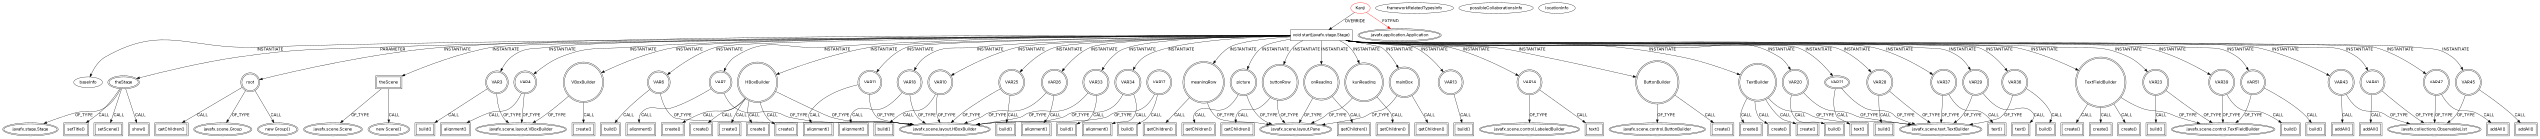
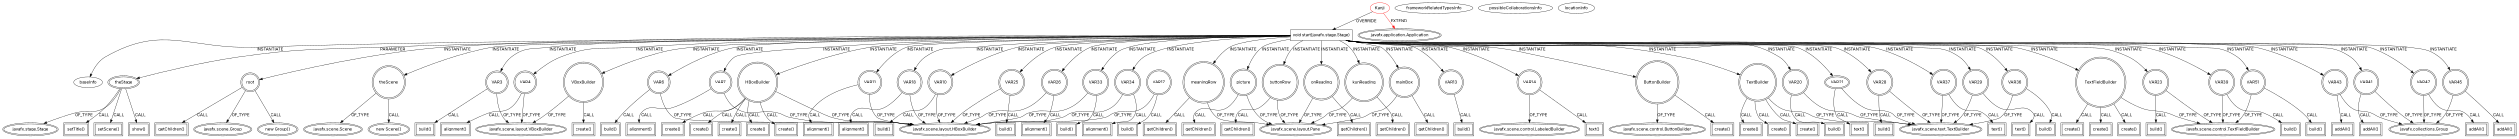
node "theScene": shape box -> circle
node "javafx.collections.ObservableList": label "javafx.collections.ObservableList" -> "javafx.collections.Group"
